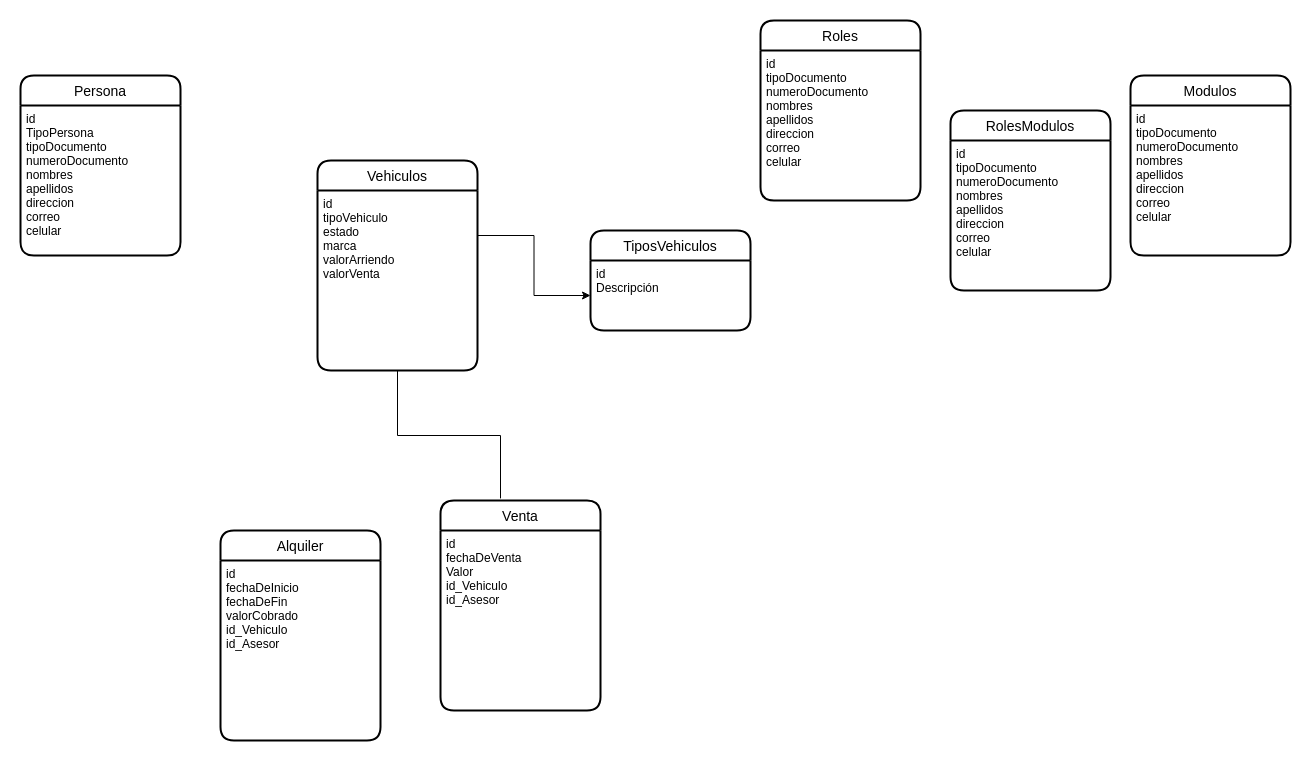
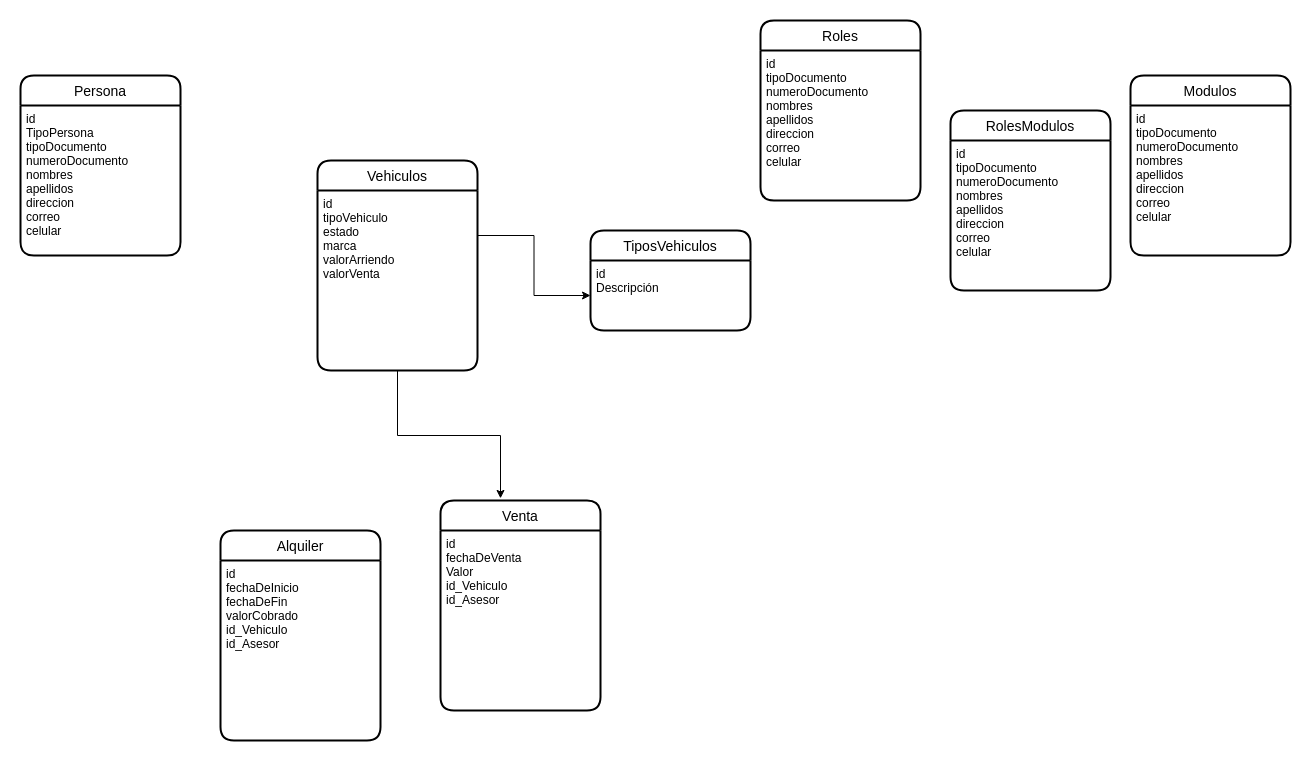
edge "id tipoVehiculo estado marca valorArriendo valorVenta" -- "Venta": arrowhead none -> classic
